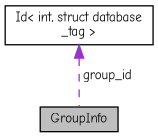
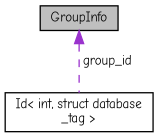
edge "GroupInfo" -> "Id< int, struct database _tag >": reversed
